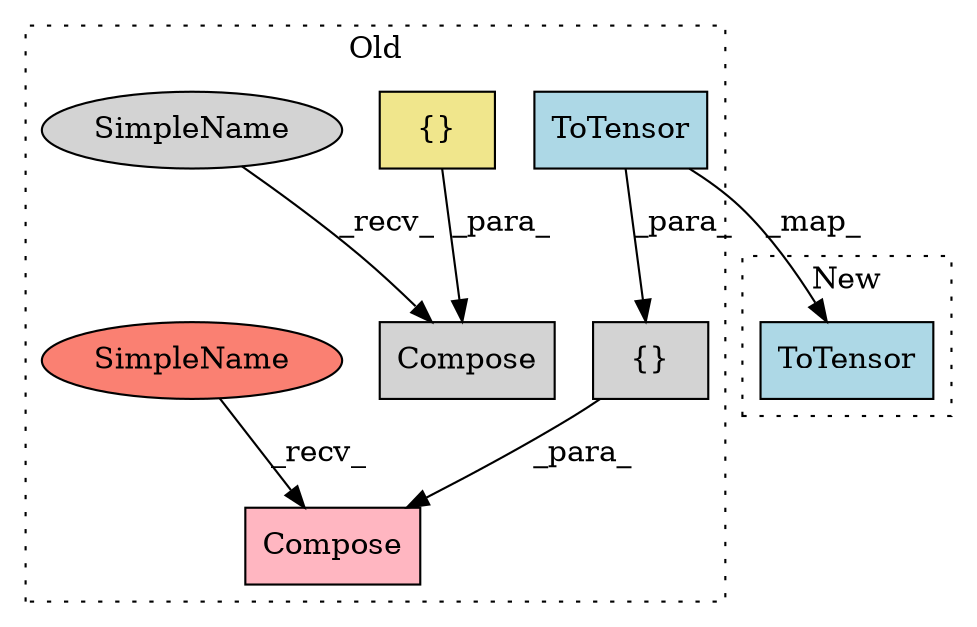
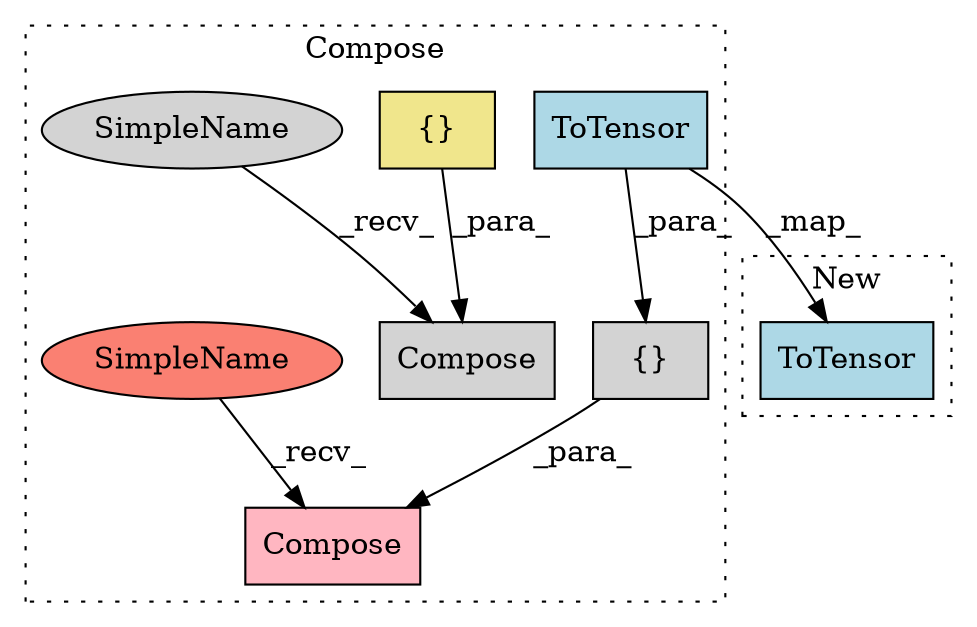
cluster "Old": label "Old" -> "Compose"
